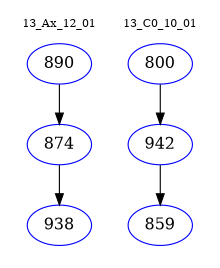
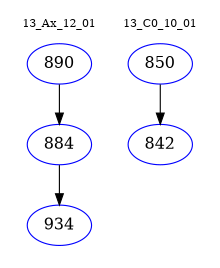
node "800": label "800" -> "850"
node "874": label "874" -> "884"
node "942": label "942" -> "842"
node "938": label "938" -> "934"
node "859": removed
